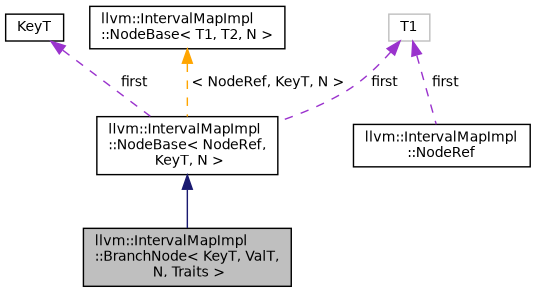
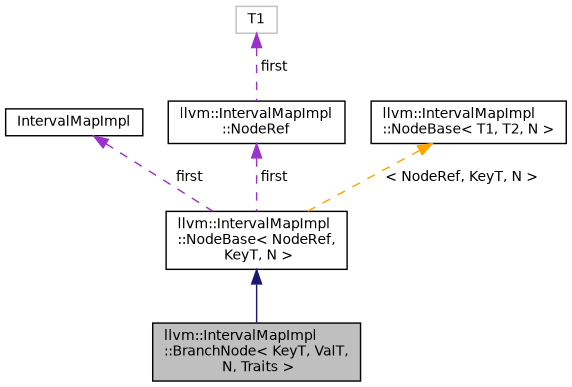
node "KeyT": label "KeyT" -> "IntervalMapImpl"
edge "llvm::IntervalMapImpl ::NodeBase< NodeRef, KeyT, N >" -> "T1": now "llvm::IntervalMapImpl ::NodeBase< NodeRef, KeyT, N >" -> "llvm::IntervalMapImpl ::NodeRef"
